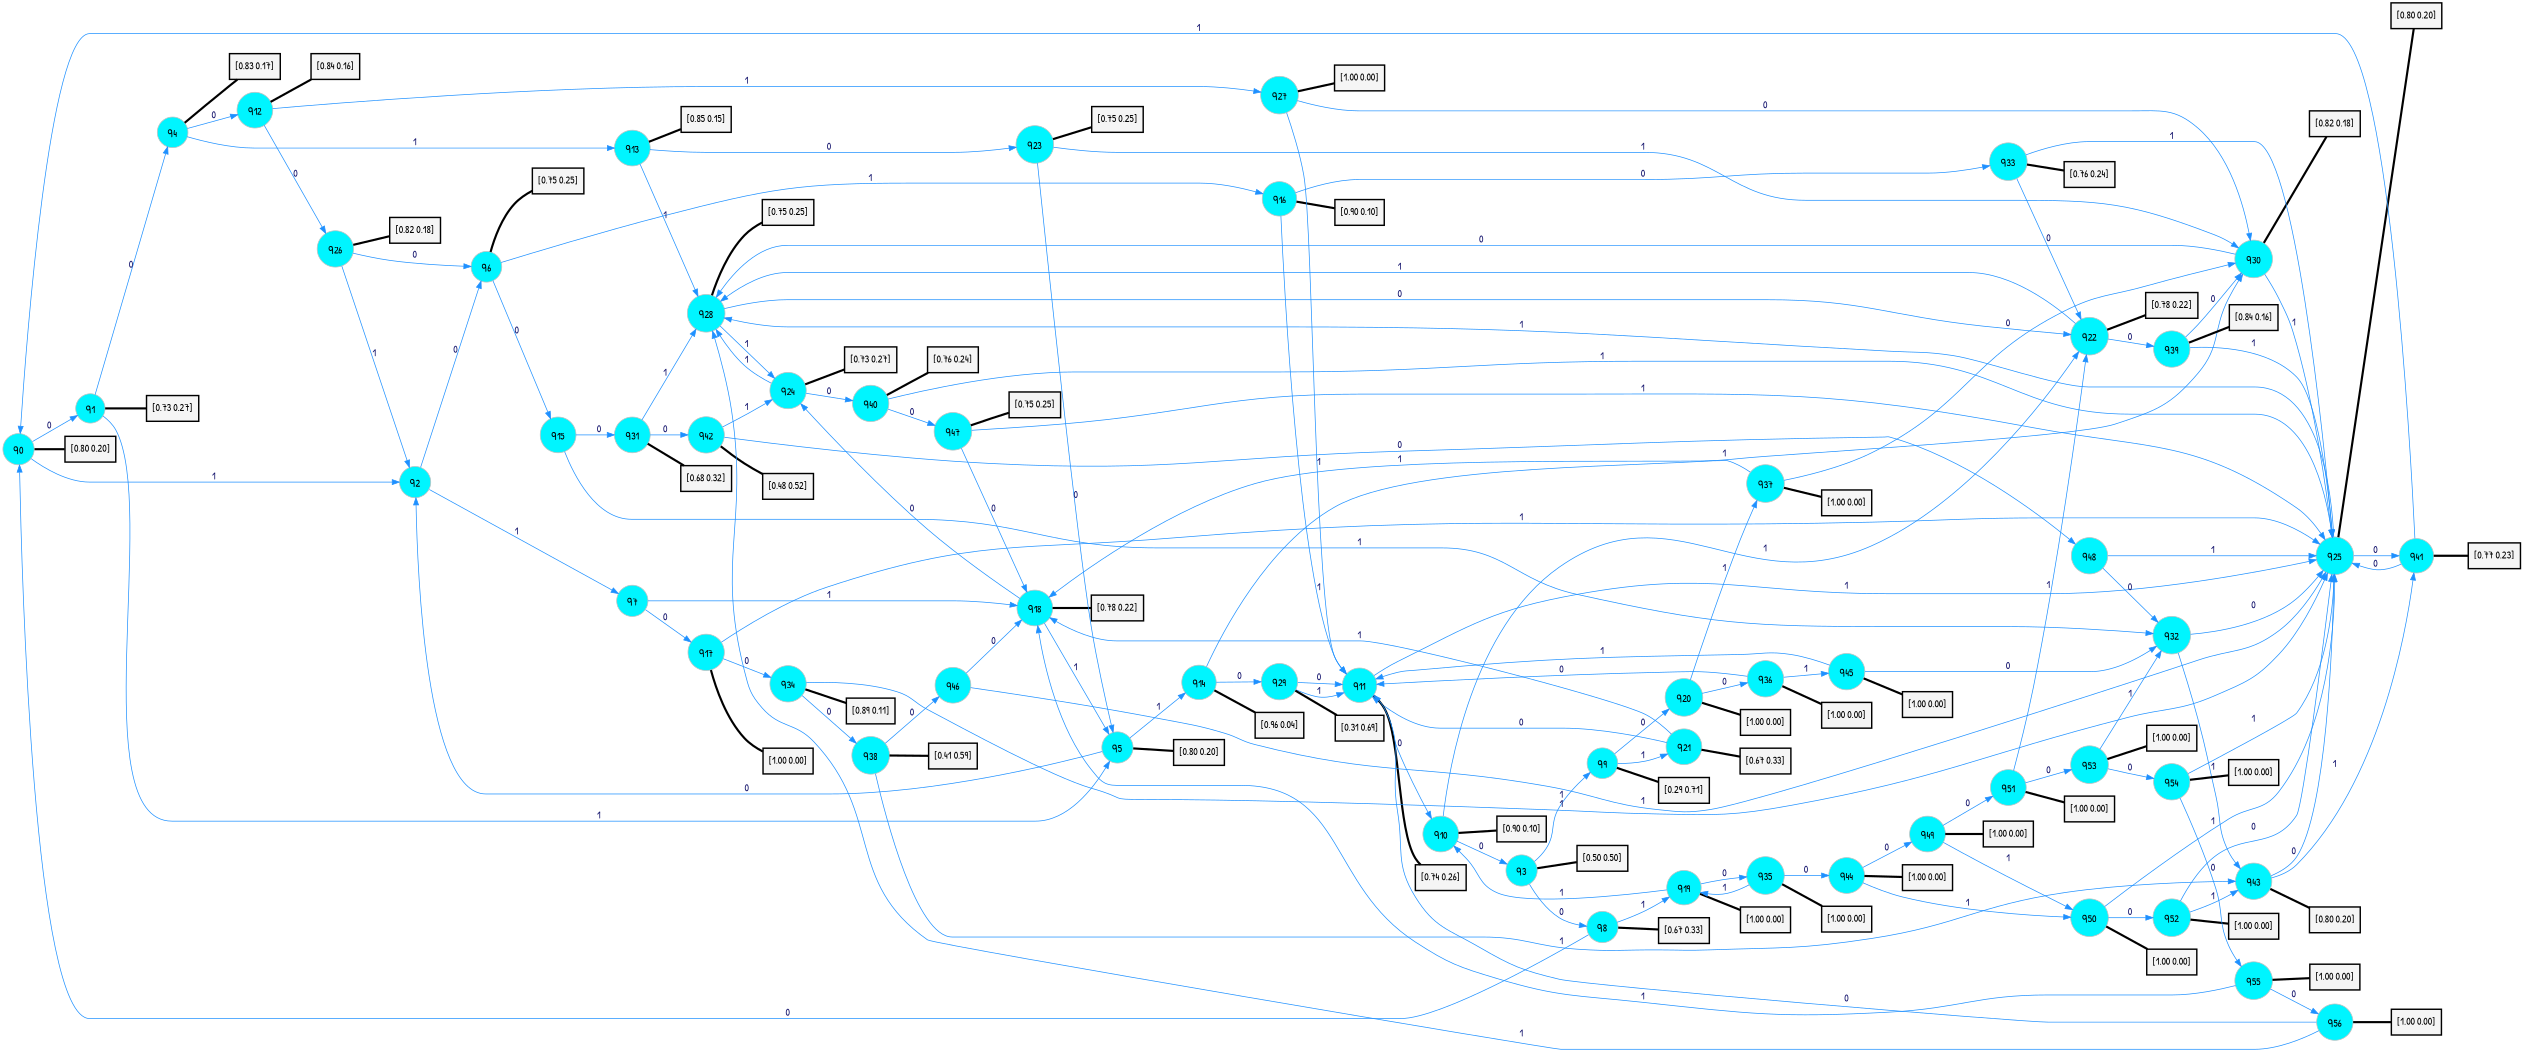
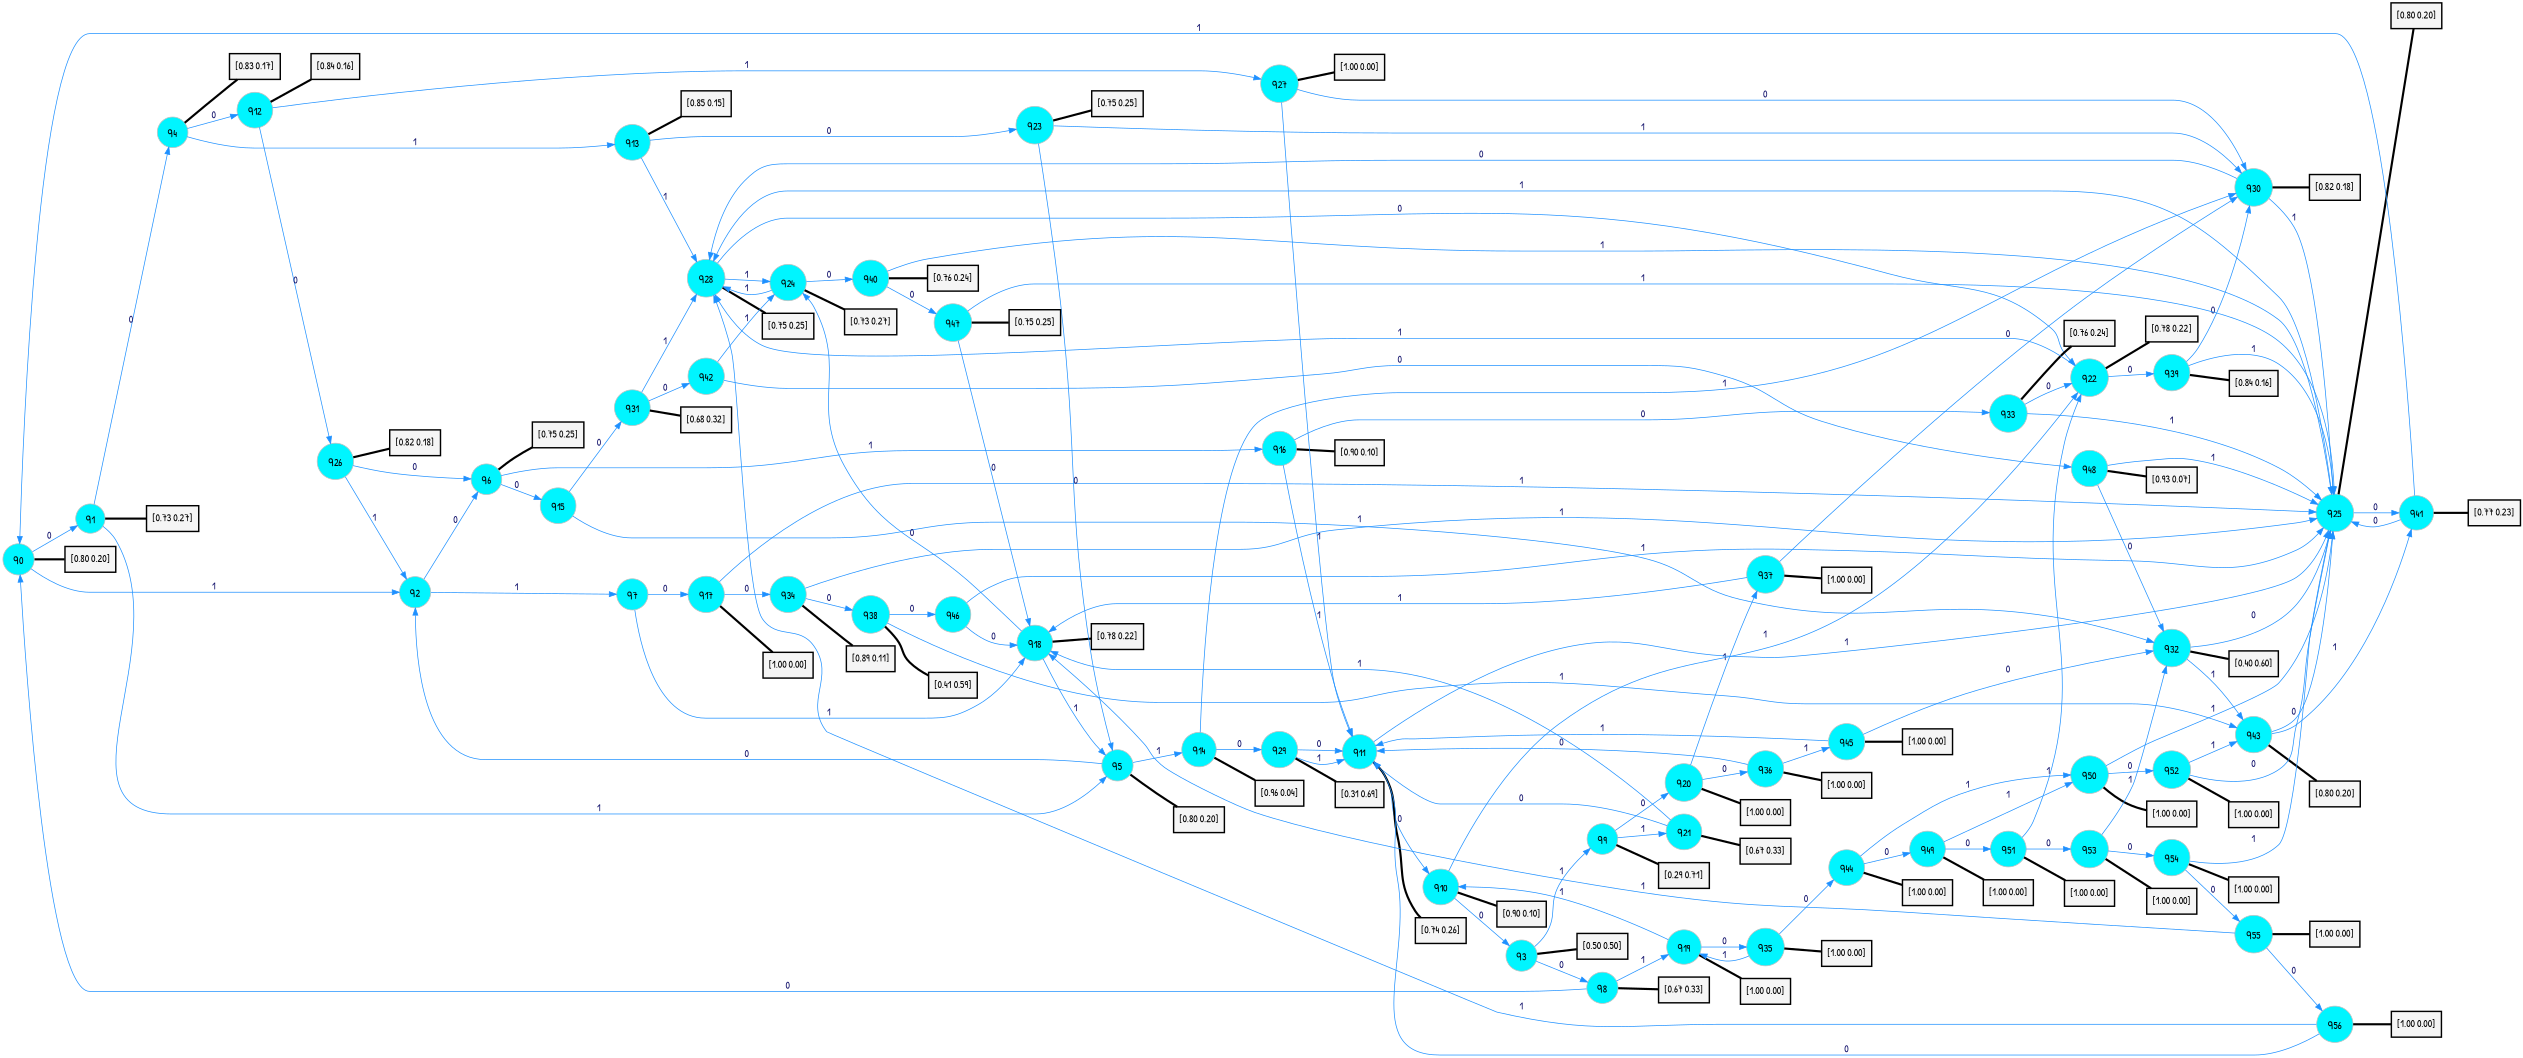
node "[0.93 0.07]": added
node "[0.48 0.52]": removed
node "[0.40 0.60]": added
